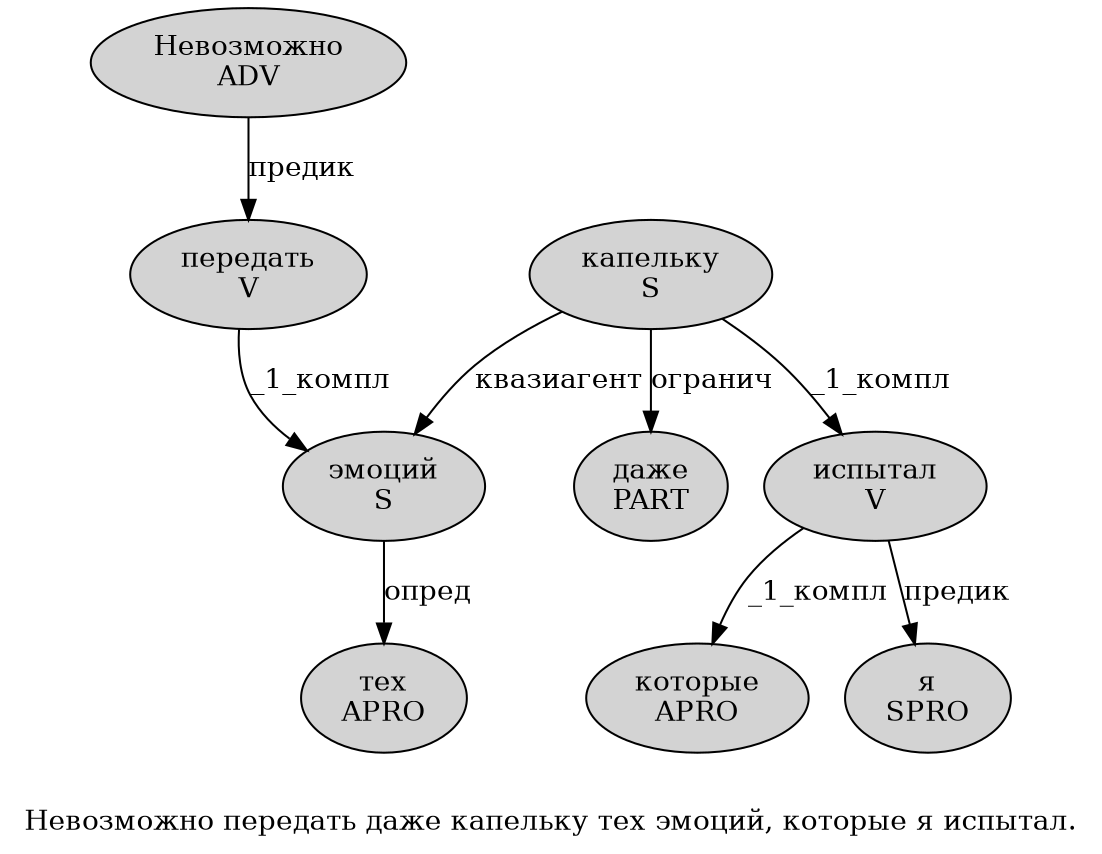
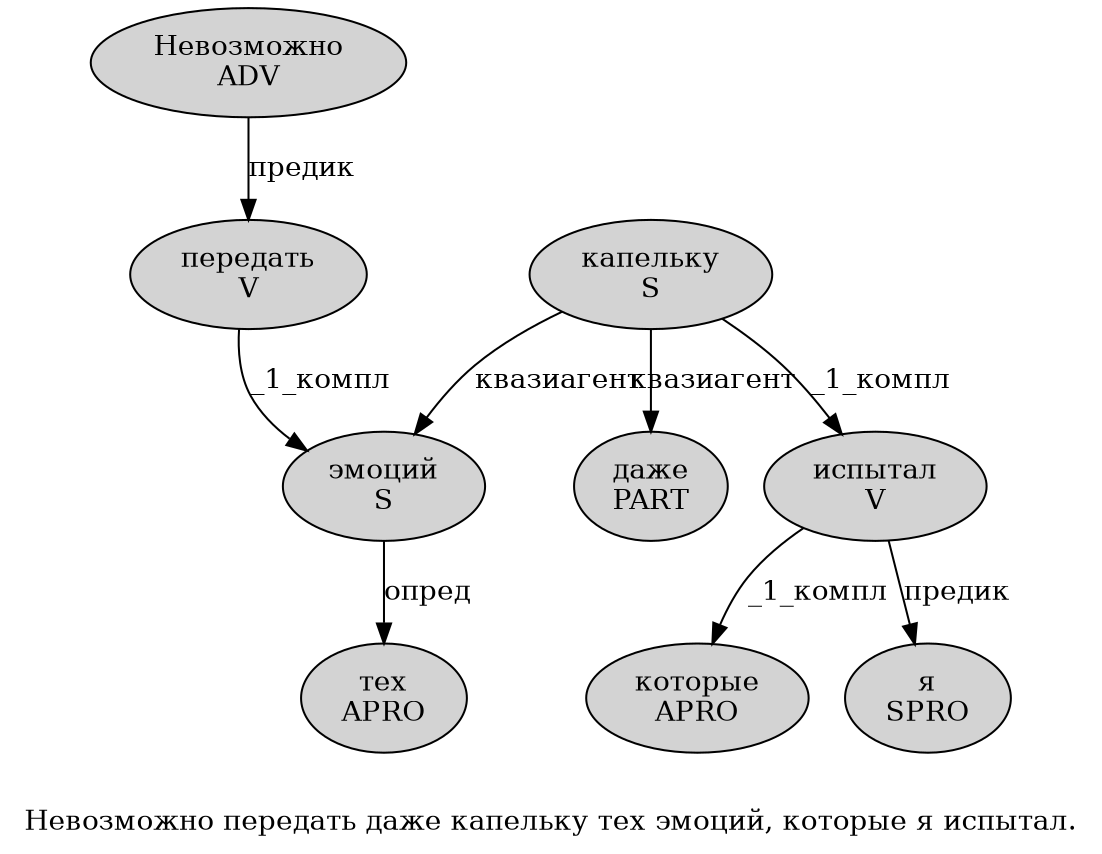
edge "капельку S" -> "даже PART": label "огранич" -> "квазиагент"
